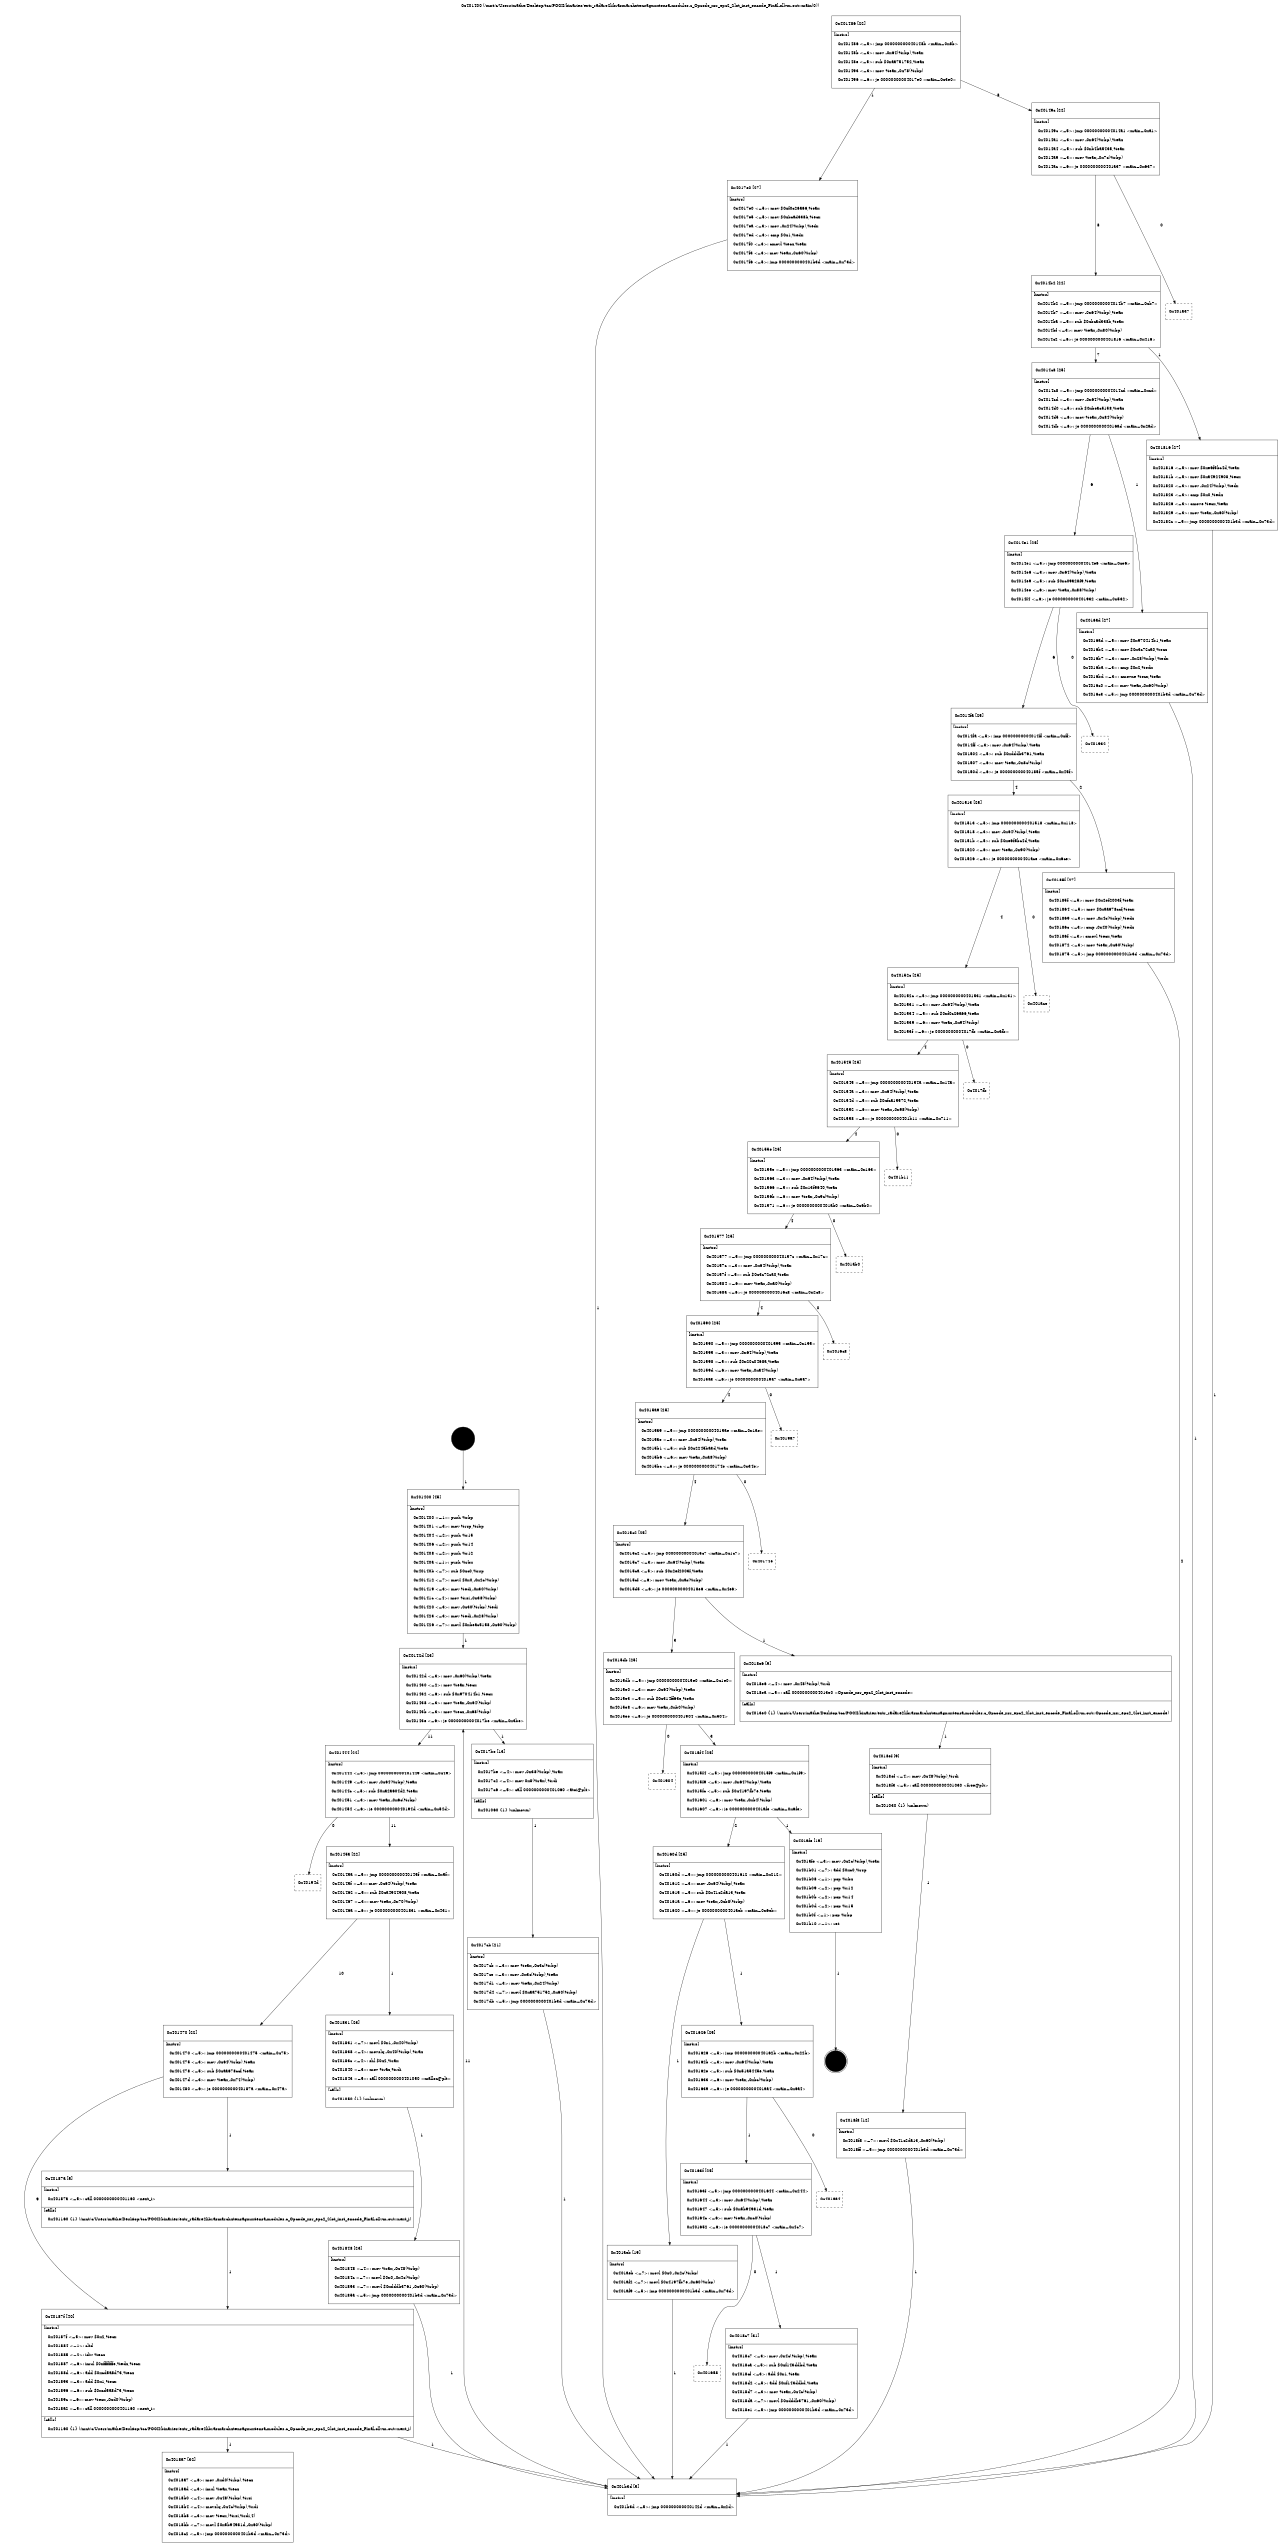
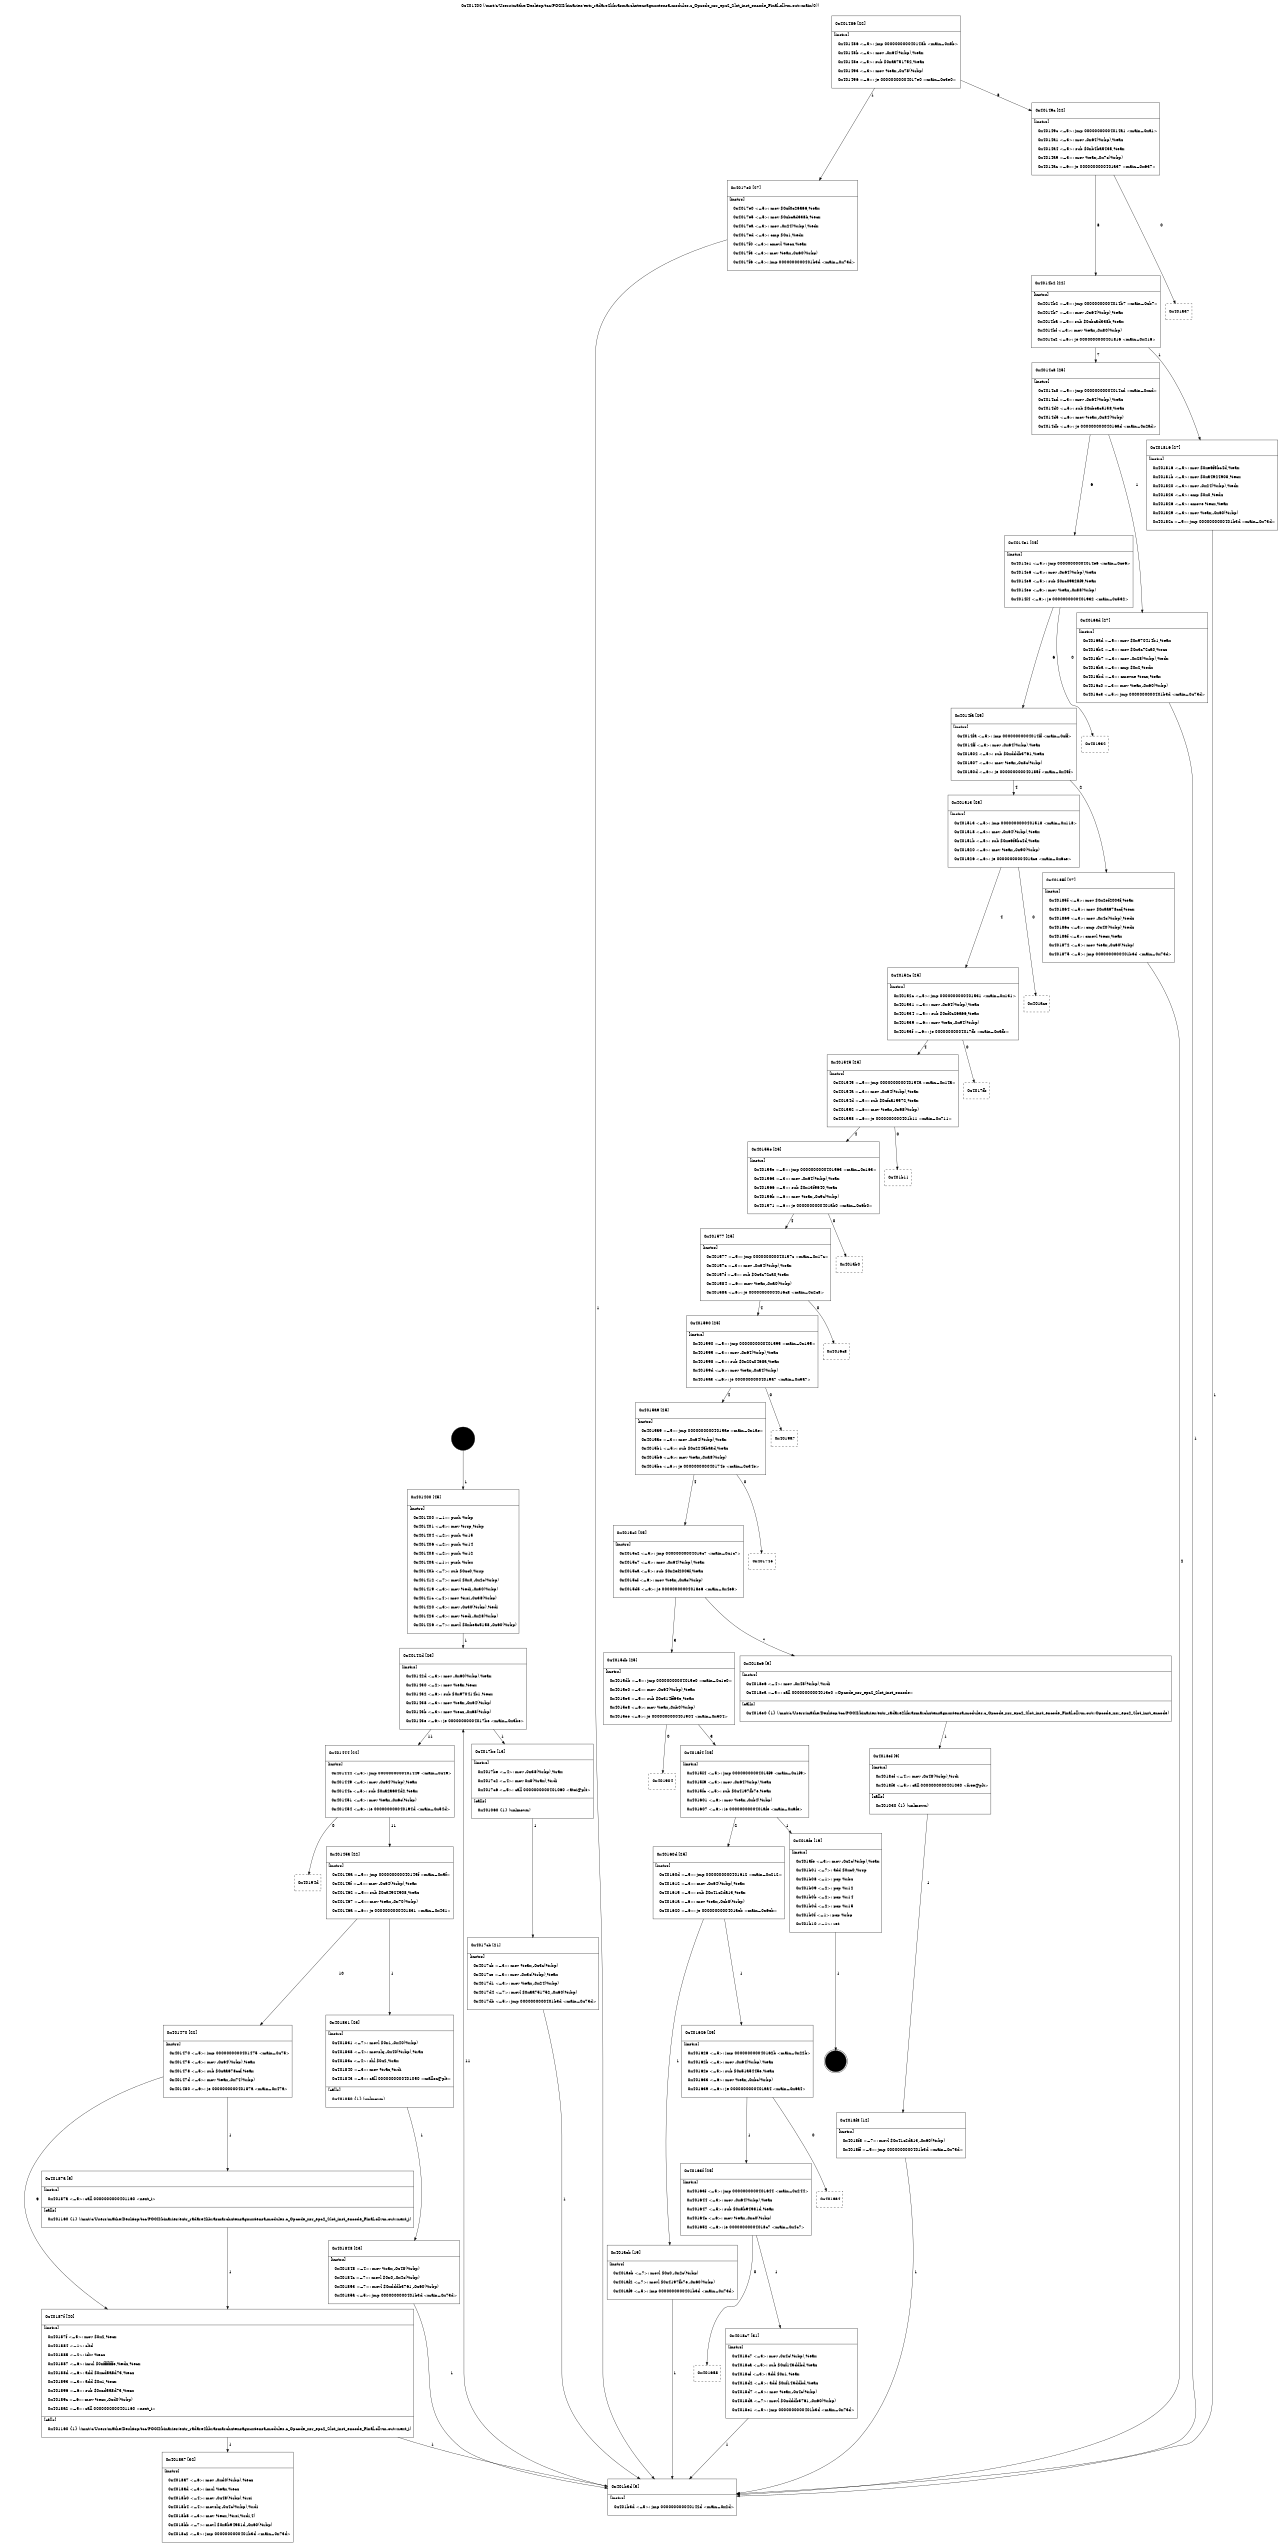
edge "0x4015c2 [25]" -> "0x4018e6 [9]": label " 1" -> " 7"
